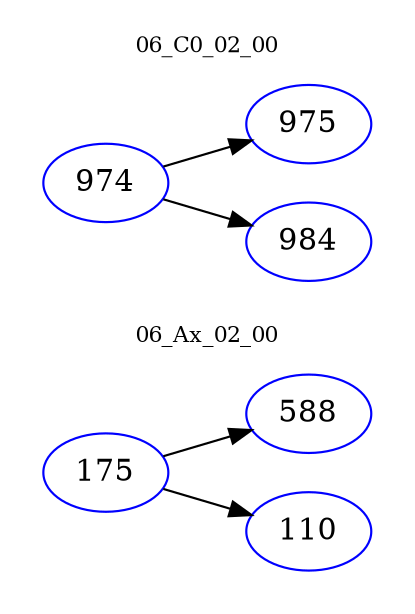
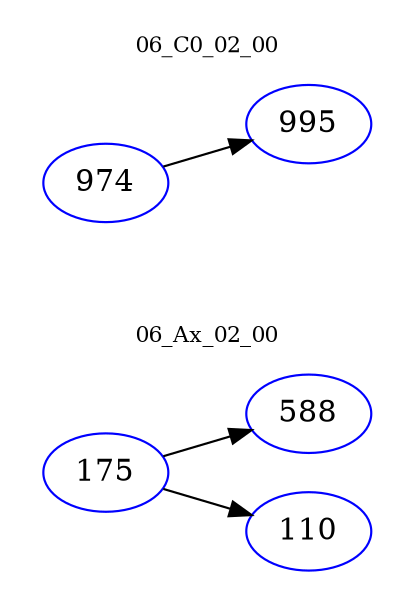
node "975": label "975" -> "995"
node "984": removed
